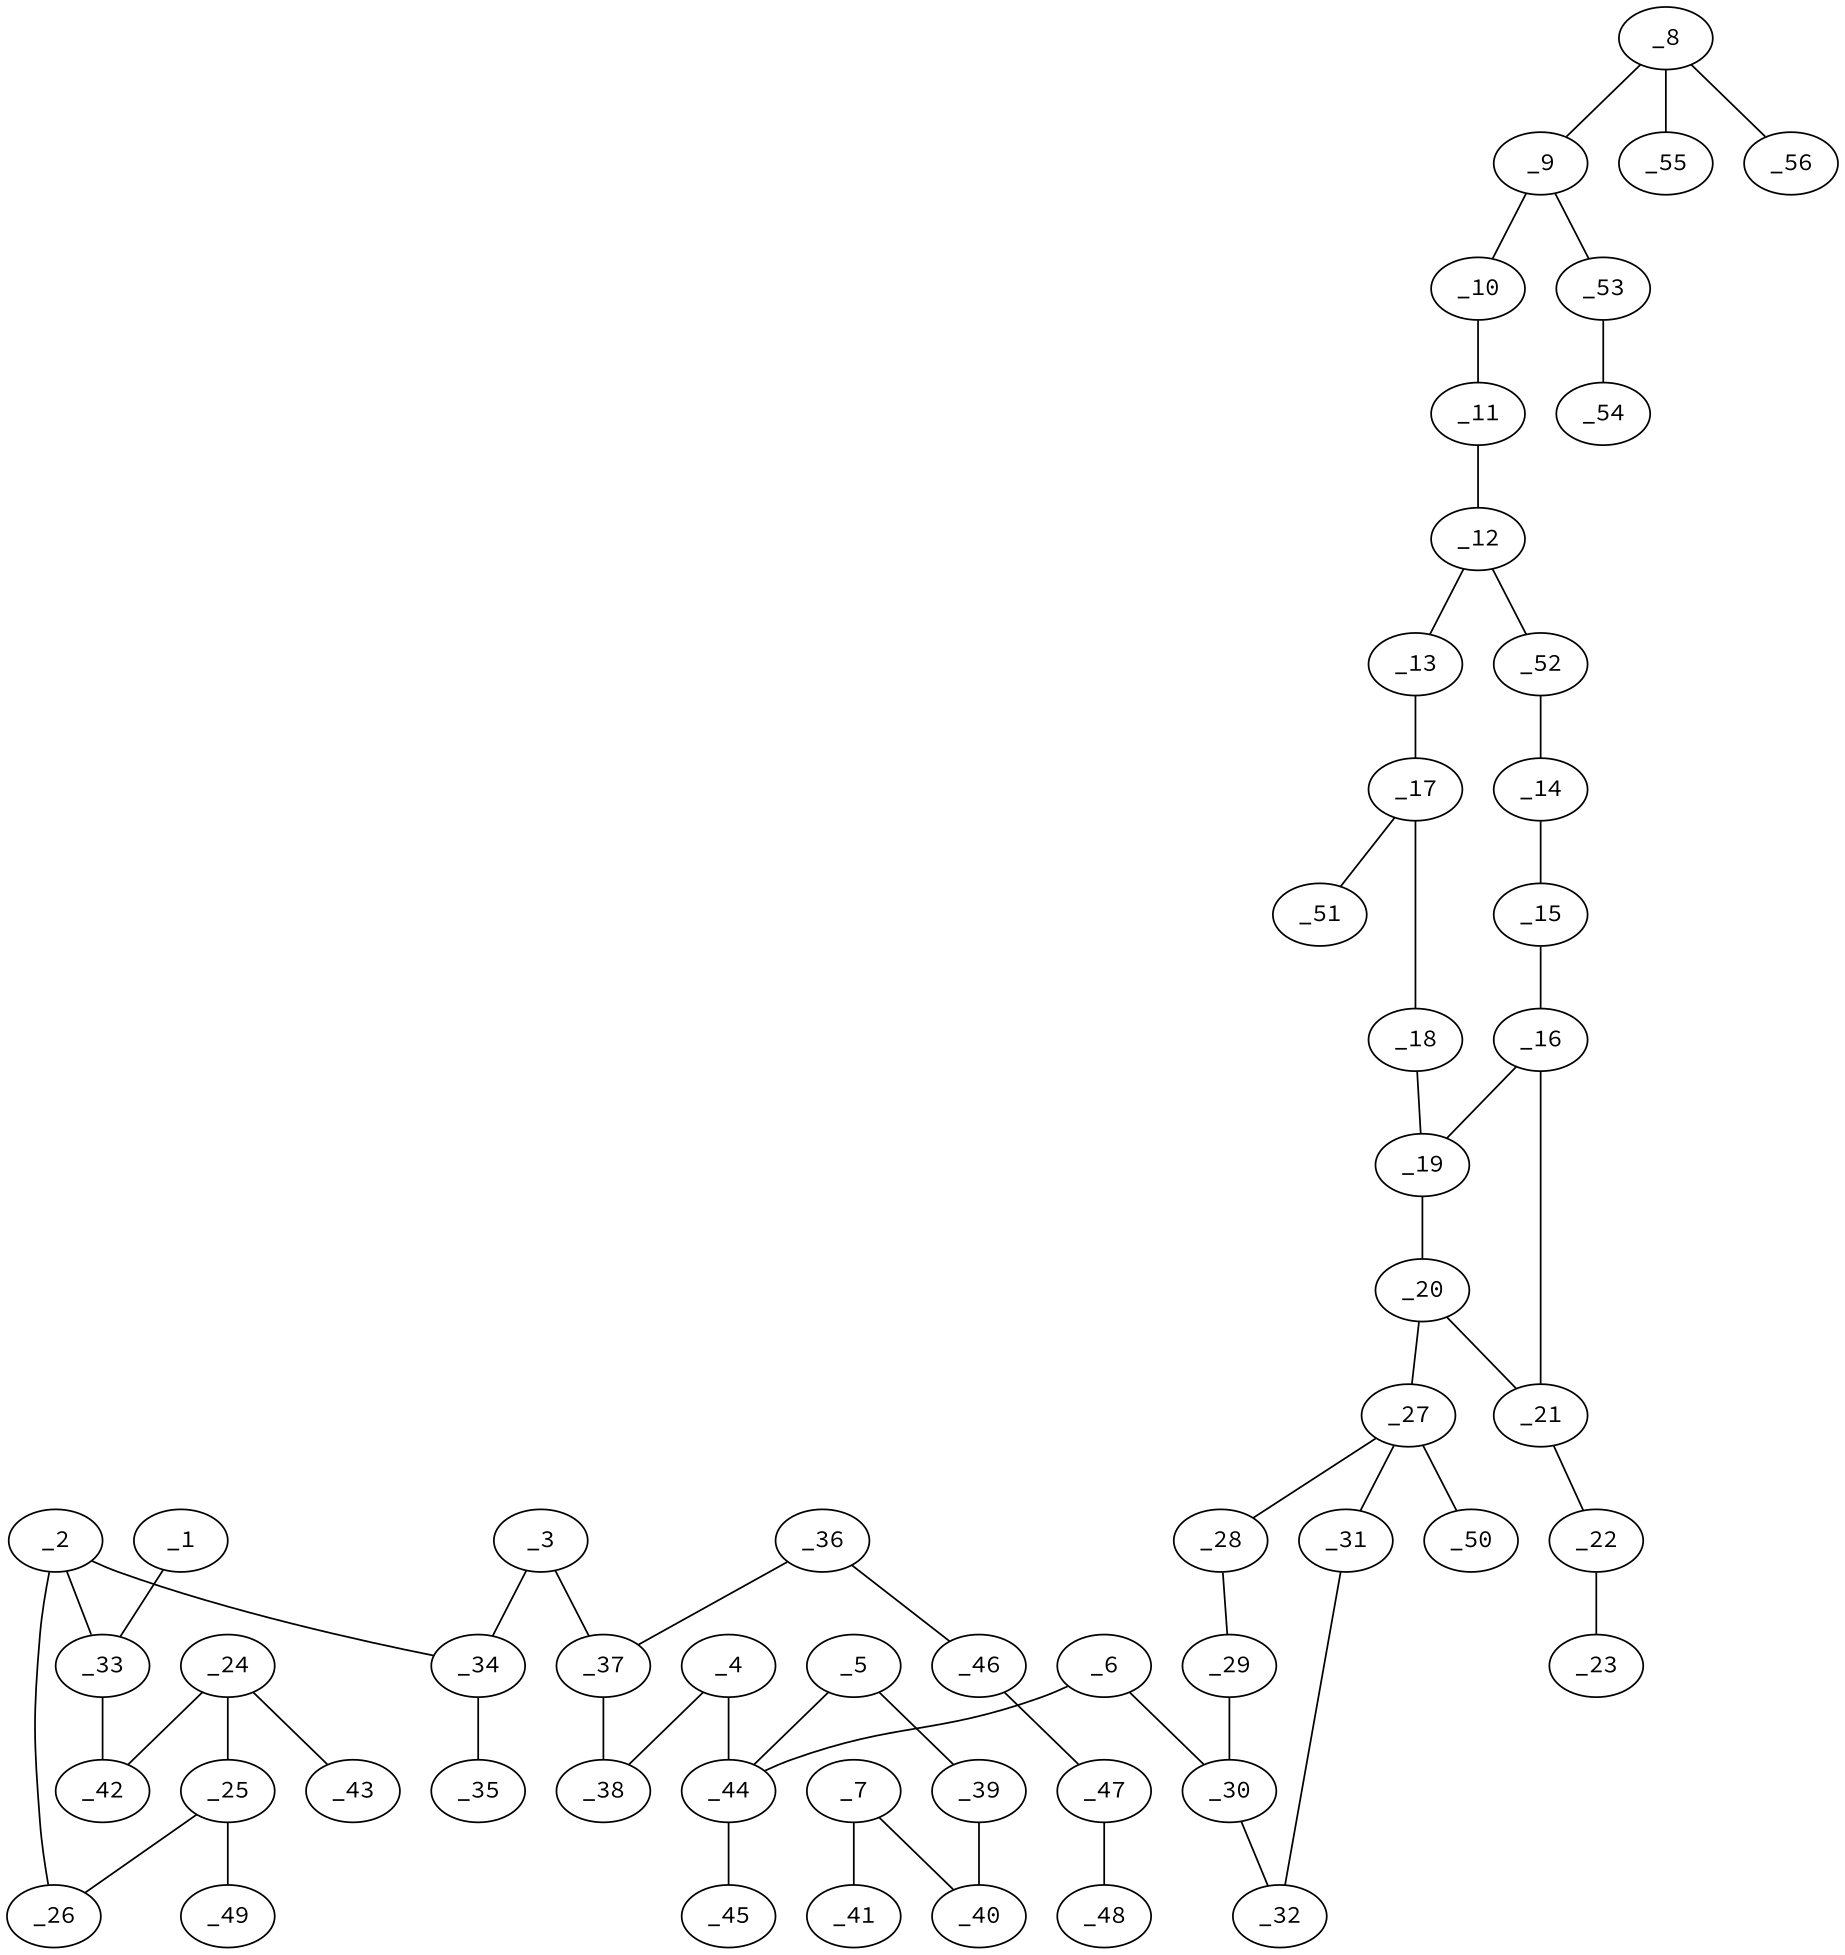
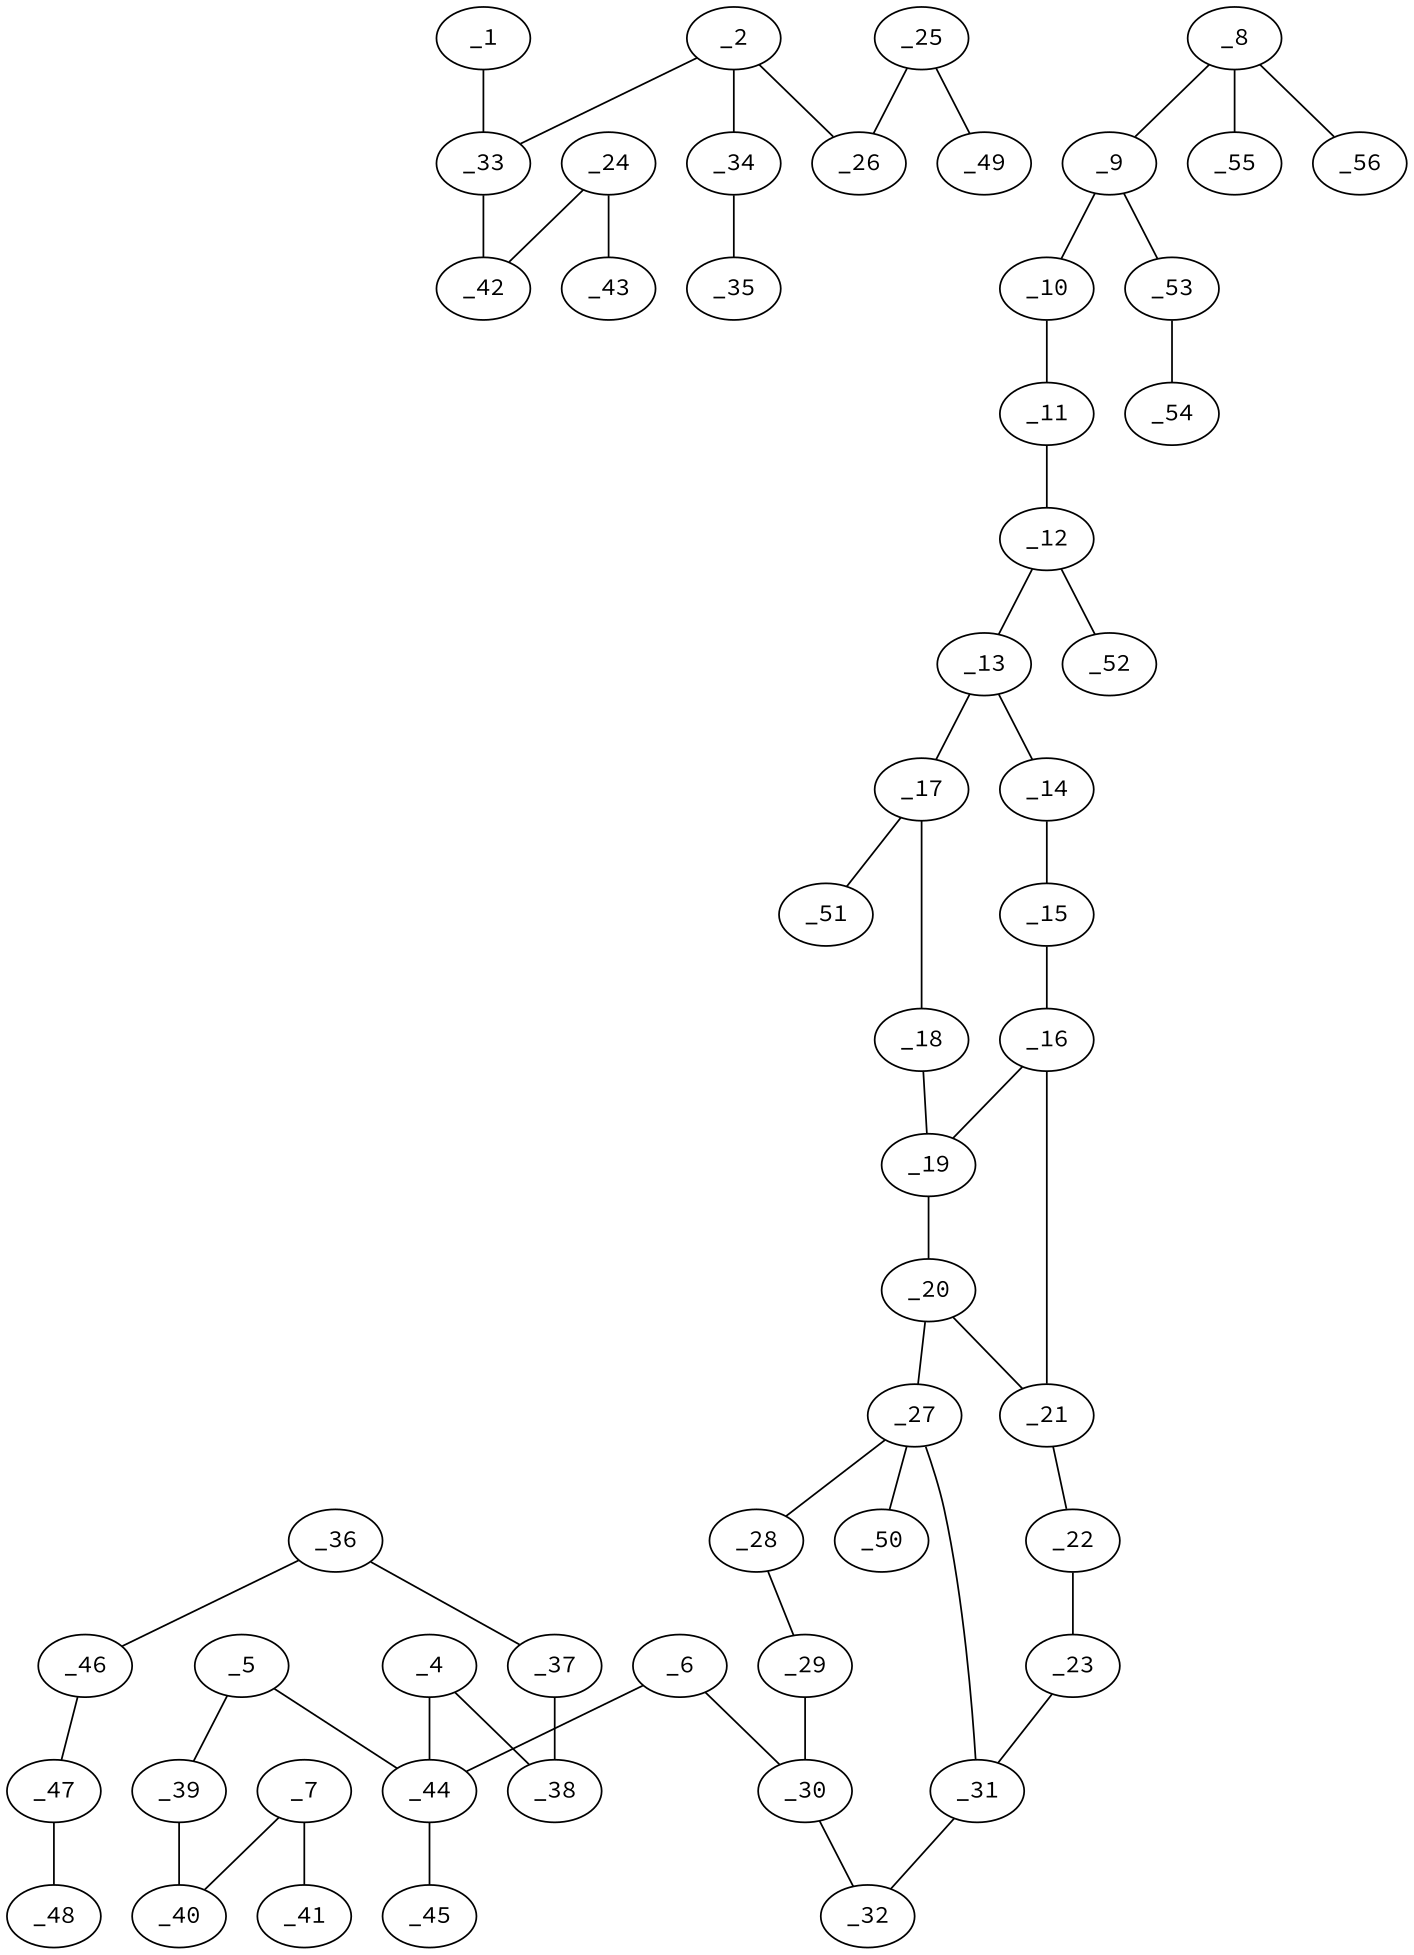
edge "_52" -- "_14": now "_13" -- "_14"
node "_3": removed
edge "_23" -- "_31": added
edge "_24" -- "_25": removed
